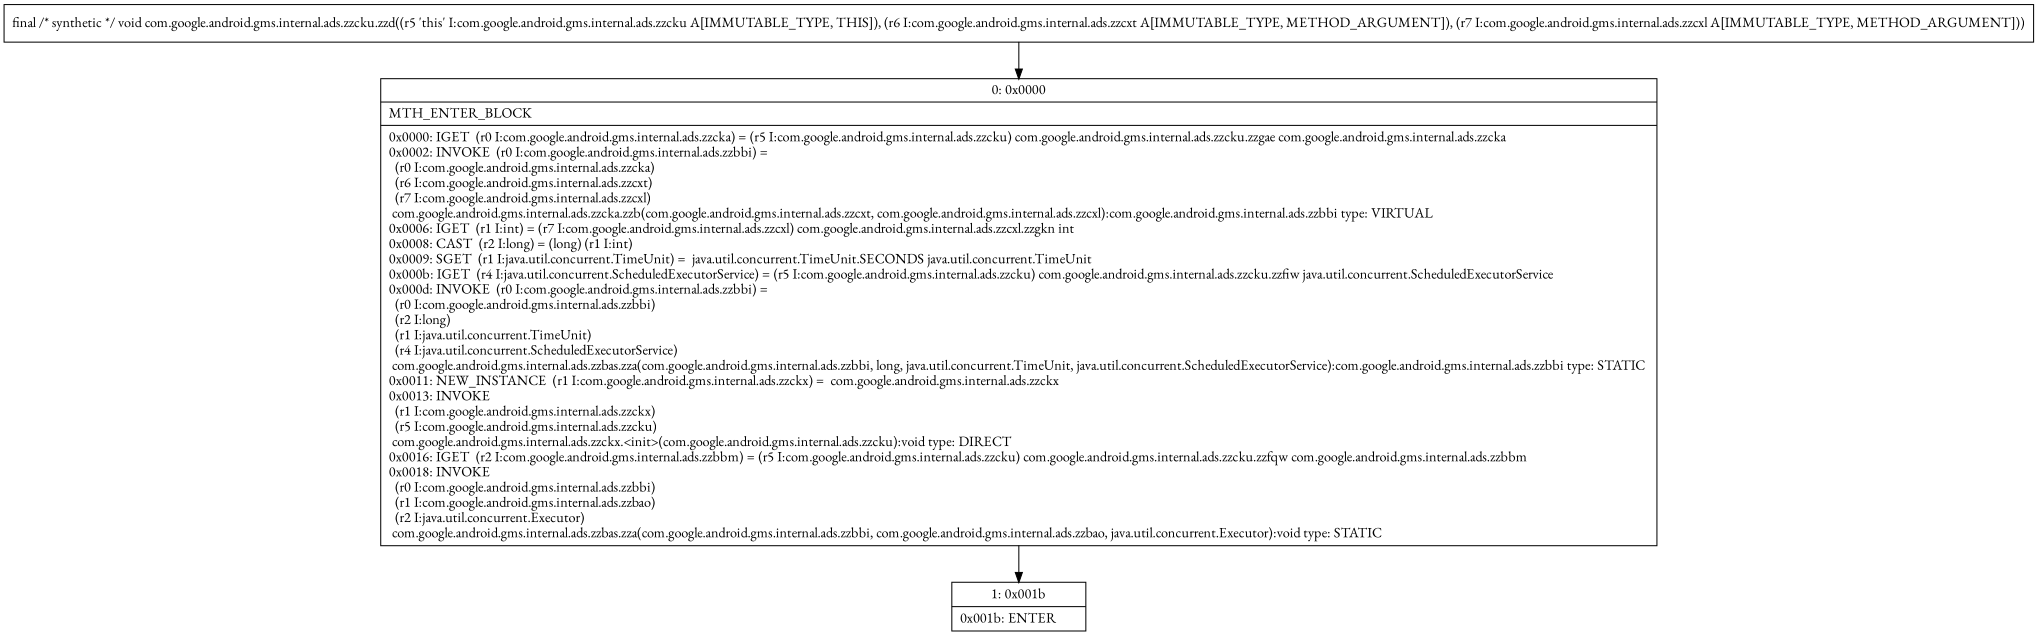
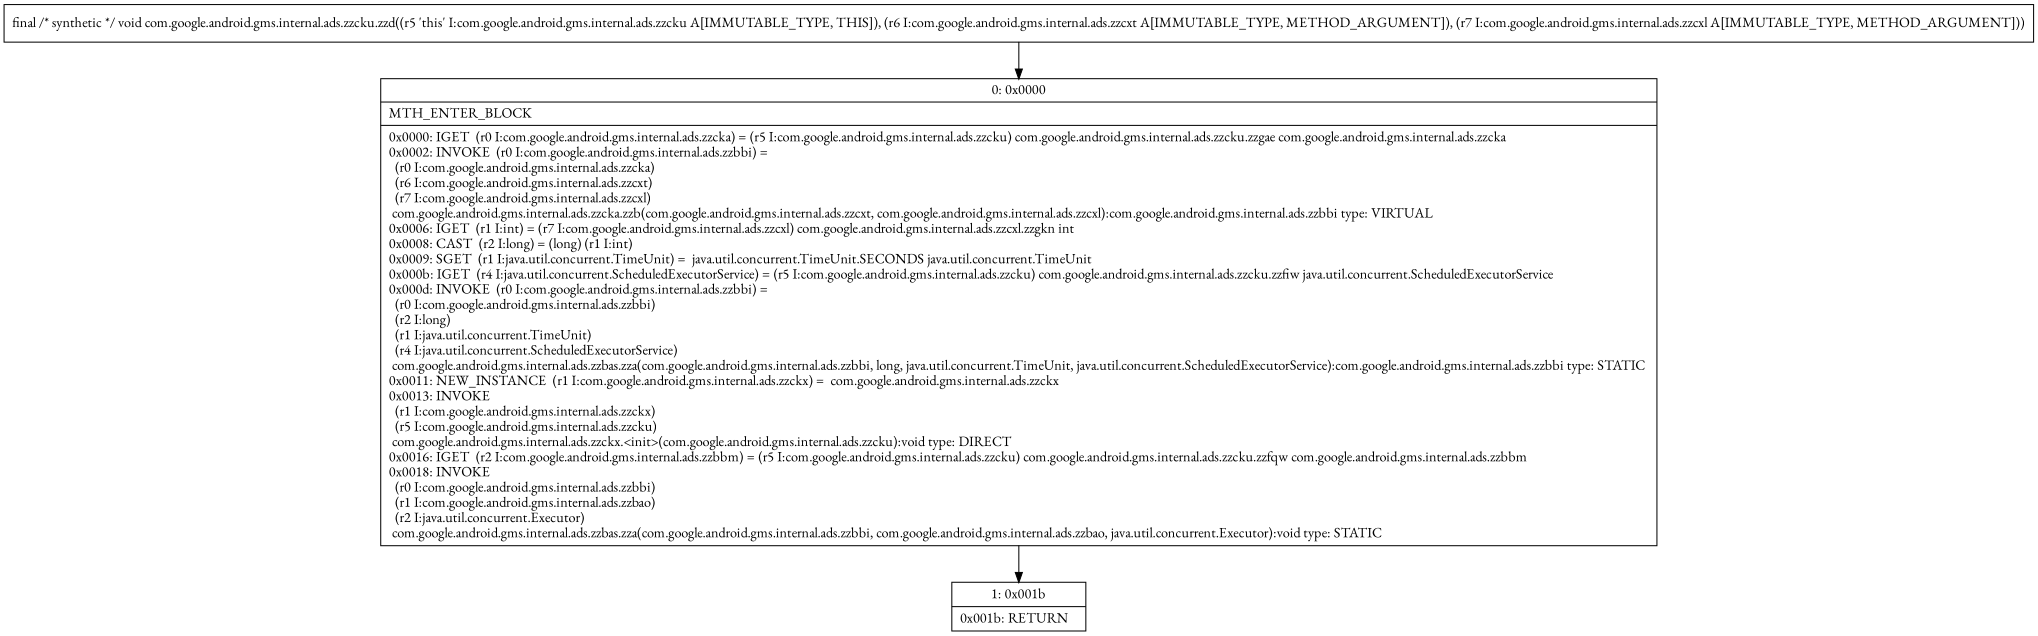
node "1: 0x001b": text "0x001b: ENTER" -> "0x001b: RETURN"
